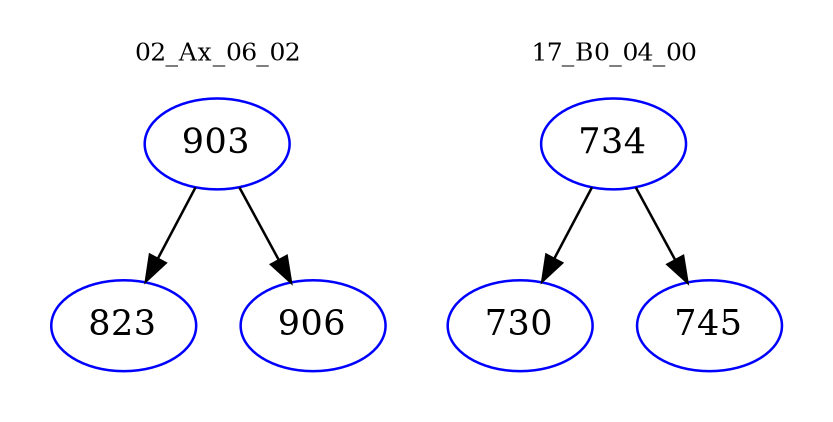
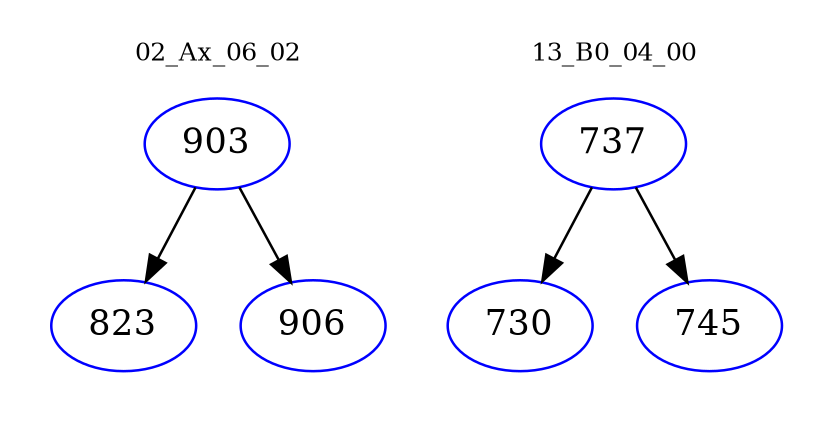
cluster "17_B0_04_00": label "17_B0_04_00" -> "13_B0_04_00"
node "734": label "734" -> "737"
